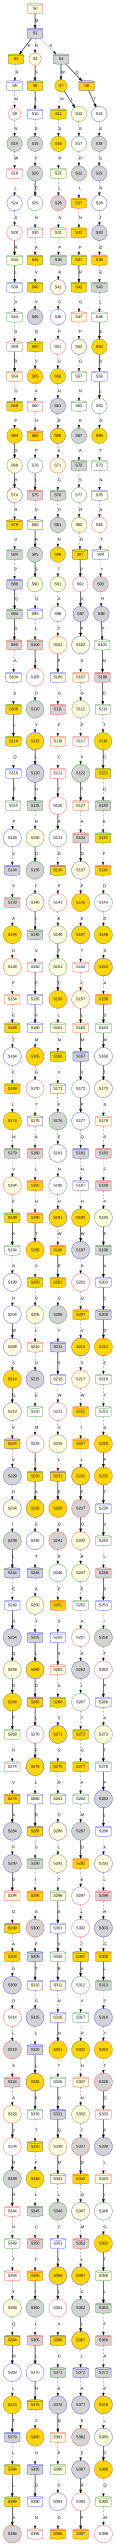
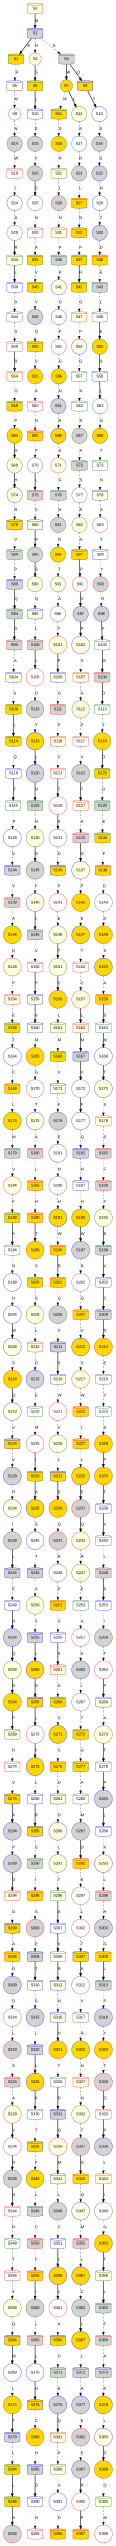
node "S148": color darkgreen -> red
node "S175": shape cylinder -> circle
